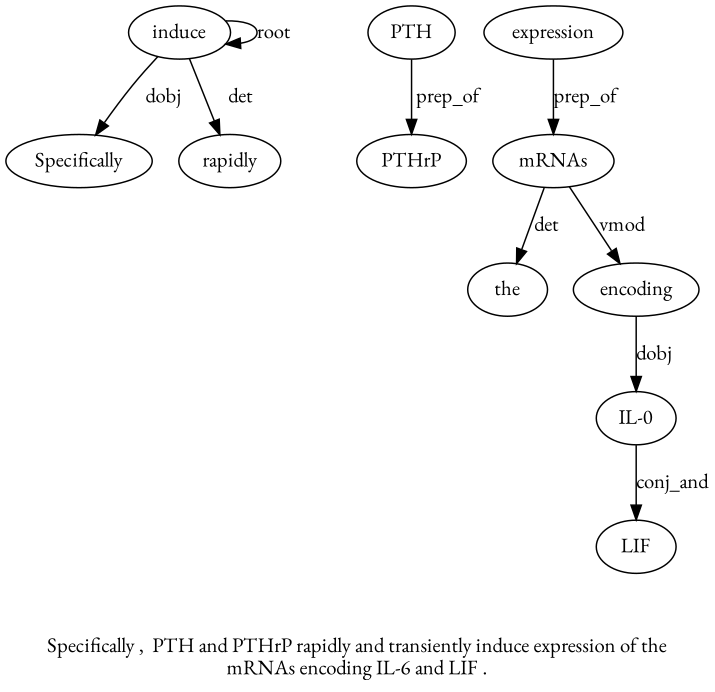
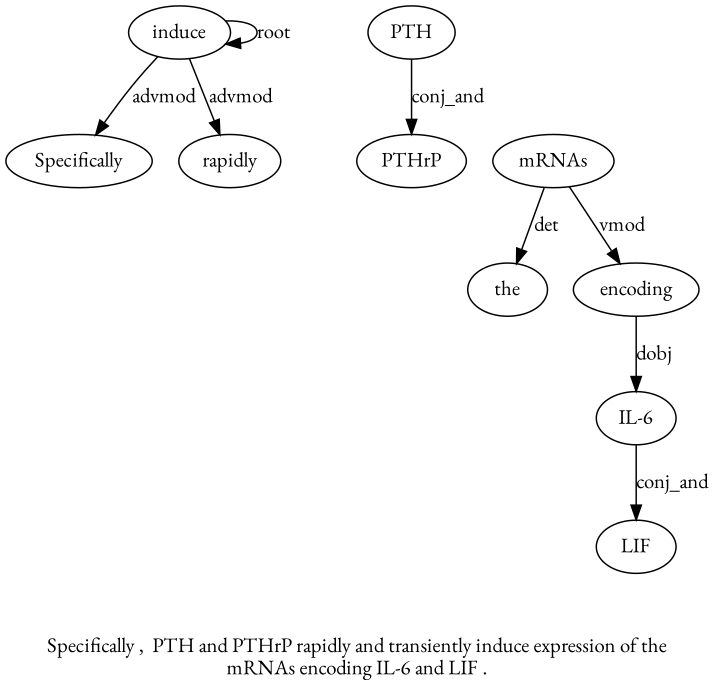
node "expression": removed
edge "induce" -> "Specifically": label "dobj" -> "advmod"
edge "induce" -> "rapidly": label "det" -> "advmod"
edge "PTH" -> "PTHrP": label "prep_of" -> "conj_and"
node "IL-0": label "IL-0" -> "IL-6"
